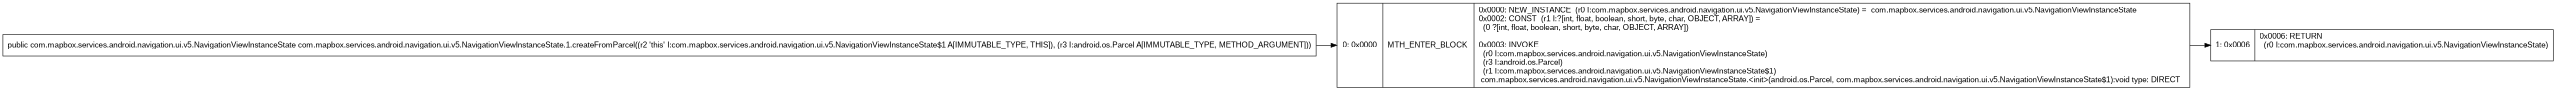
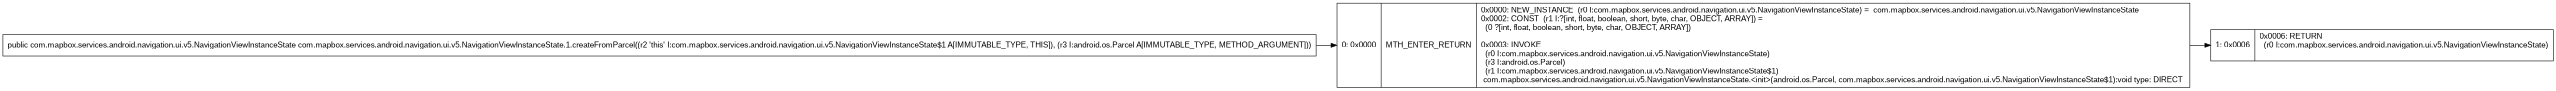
node "0: 0x0000": text "MTH_ENTER_BLOCK" -> "MTH_ENTER_RETURN"
